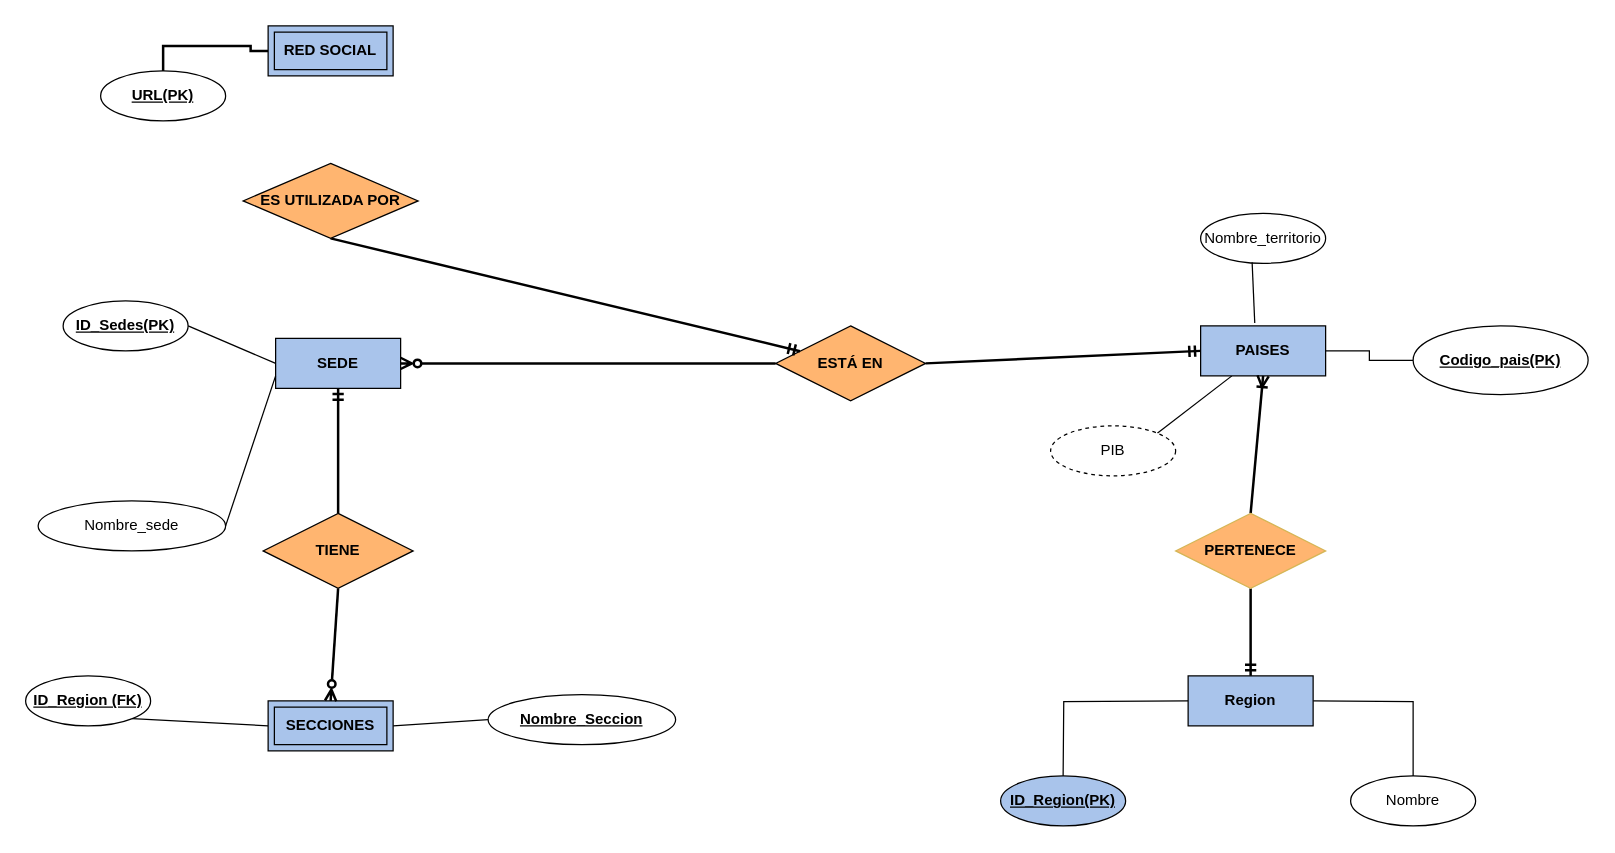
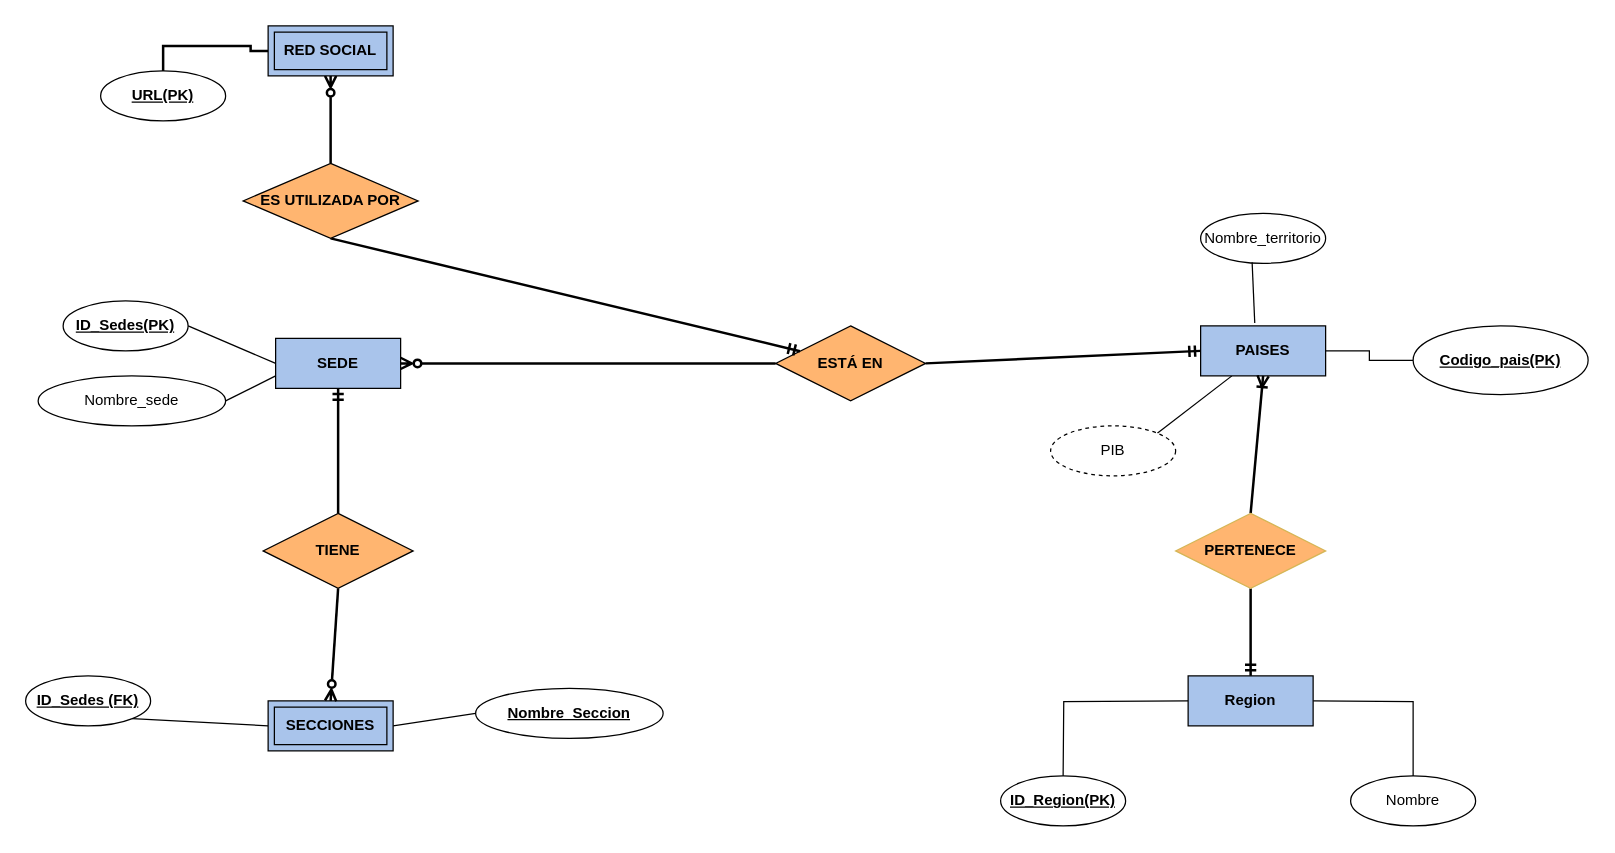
edge "ES UTILIZADA POR" -> "RED SOCIAL": added
node "Nombre_sede": moved (132, 526) -> (132, 401)
node "ID_Region (FK)": label "ID_Region (FK)" -> "ID_Sedes (FK)"
node "Nombre_Seccion": moved (582, 719) -> (569, 713)
node "ID_Region(PK)": fillcolor #a9c4eb -> #ffffff
